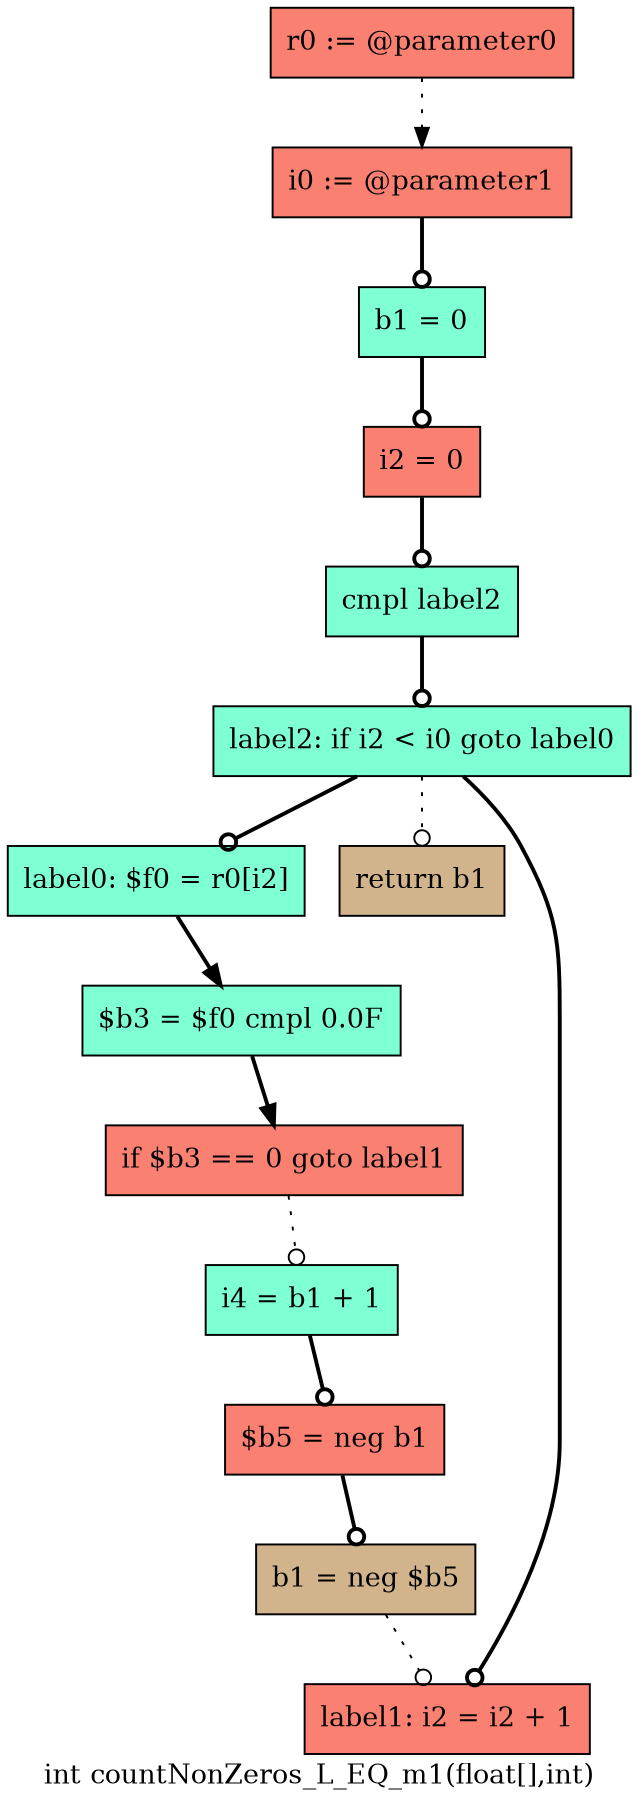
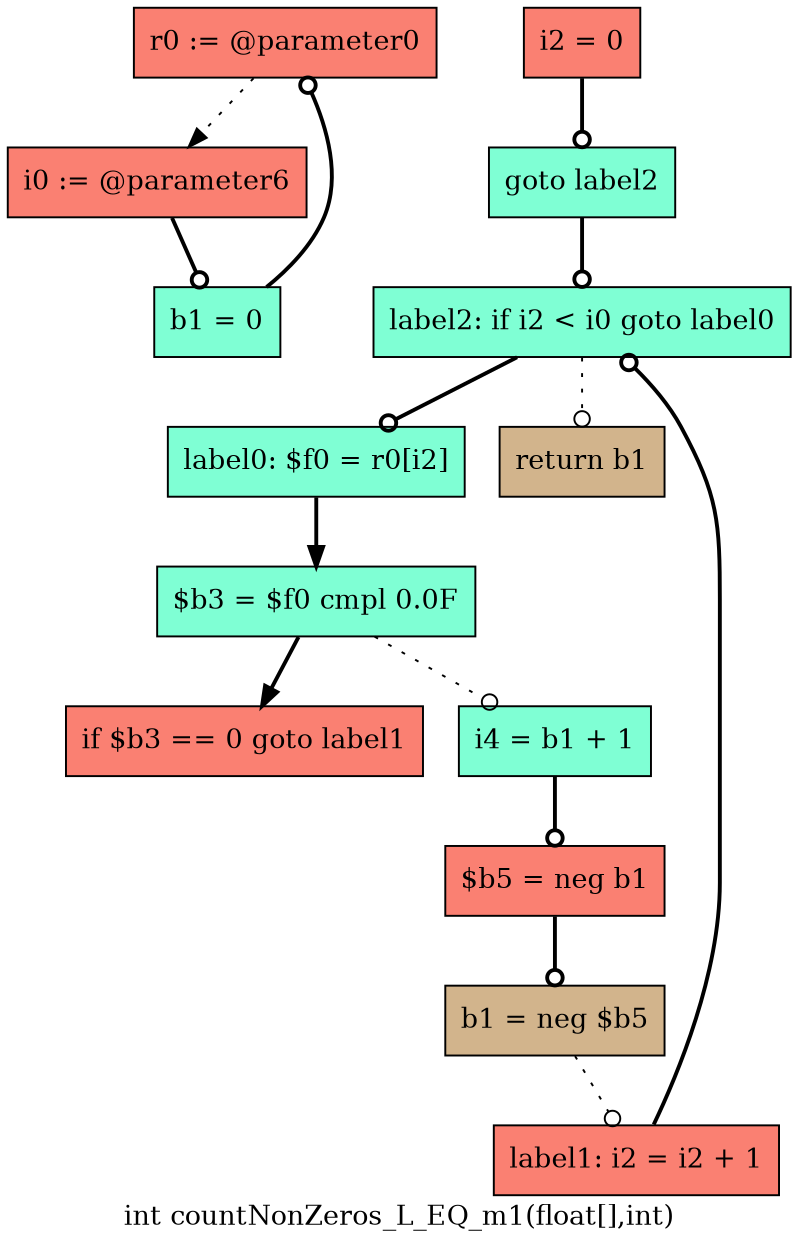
node "i0 := @parameter1": label "i0 := @parameter1" -> "i0 := @parameter6"
edge "b1 = 0" -> "i2 = 0": now "b1 = 0" -> "r0 := @parameter0"
node "cmpl label2": label "cmpl label2" -> "goto label2"
edge "label2: if i2 < i0 goto label0" -> "label1: i2 = i2 + 1": reversed
edge "if $b3 == 0 goto label1" -> "i4 = b1 + 1": now "$b3 = $f0 cmpl 0.0F" -> "i4 = b1 + 1"
